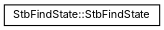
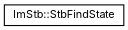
node "StbFindState::StbFindState": label "StbFindState::StbFindState" -> "ImStb::StbFindState"
